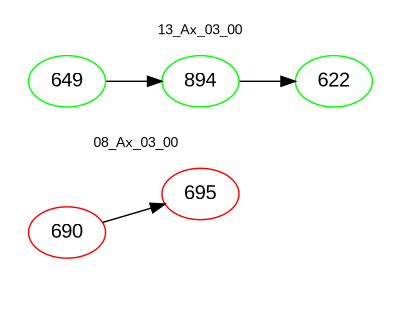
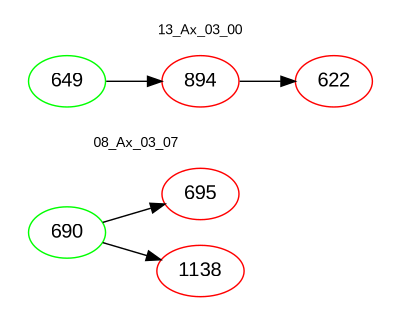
node "894": color green -> red
node "622": color green -> red
cluster "08_Ax_03_00": label "08_Ax_03_00" -> "08_Ax_03_07"
node "690": color red -> green
node "1138": added
